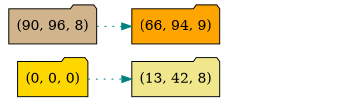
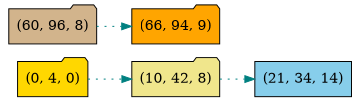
node "(90, 96, 8)": label "(90, 96, 8)" -> "(60, 96, 8)"
node "(0, 0, 0)": label "(0, 0, 0)" -> "(0, 4, 0)"
node "(13, 42, 8)": label "(13, 42, 8)" -> "(10, 42, 8)"
node "(21, 34, 14)": added
